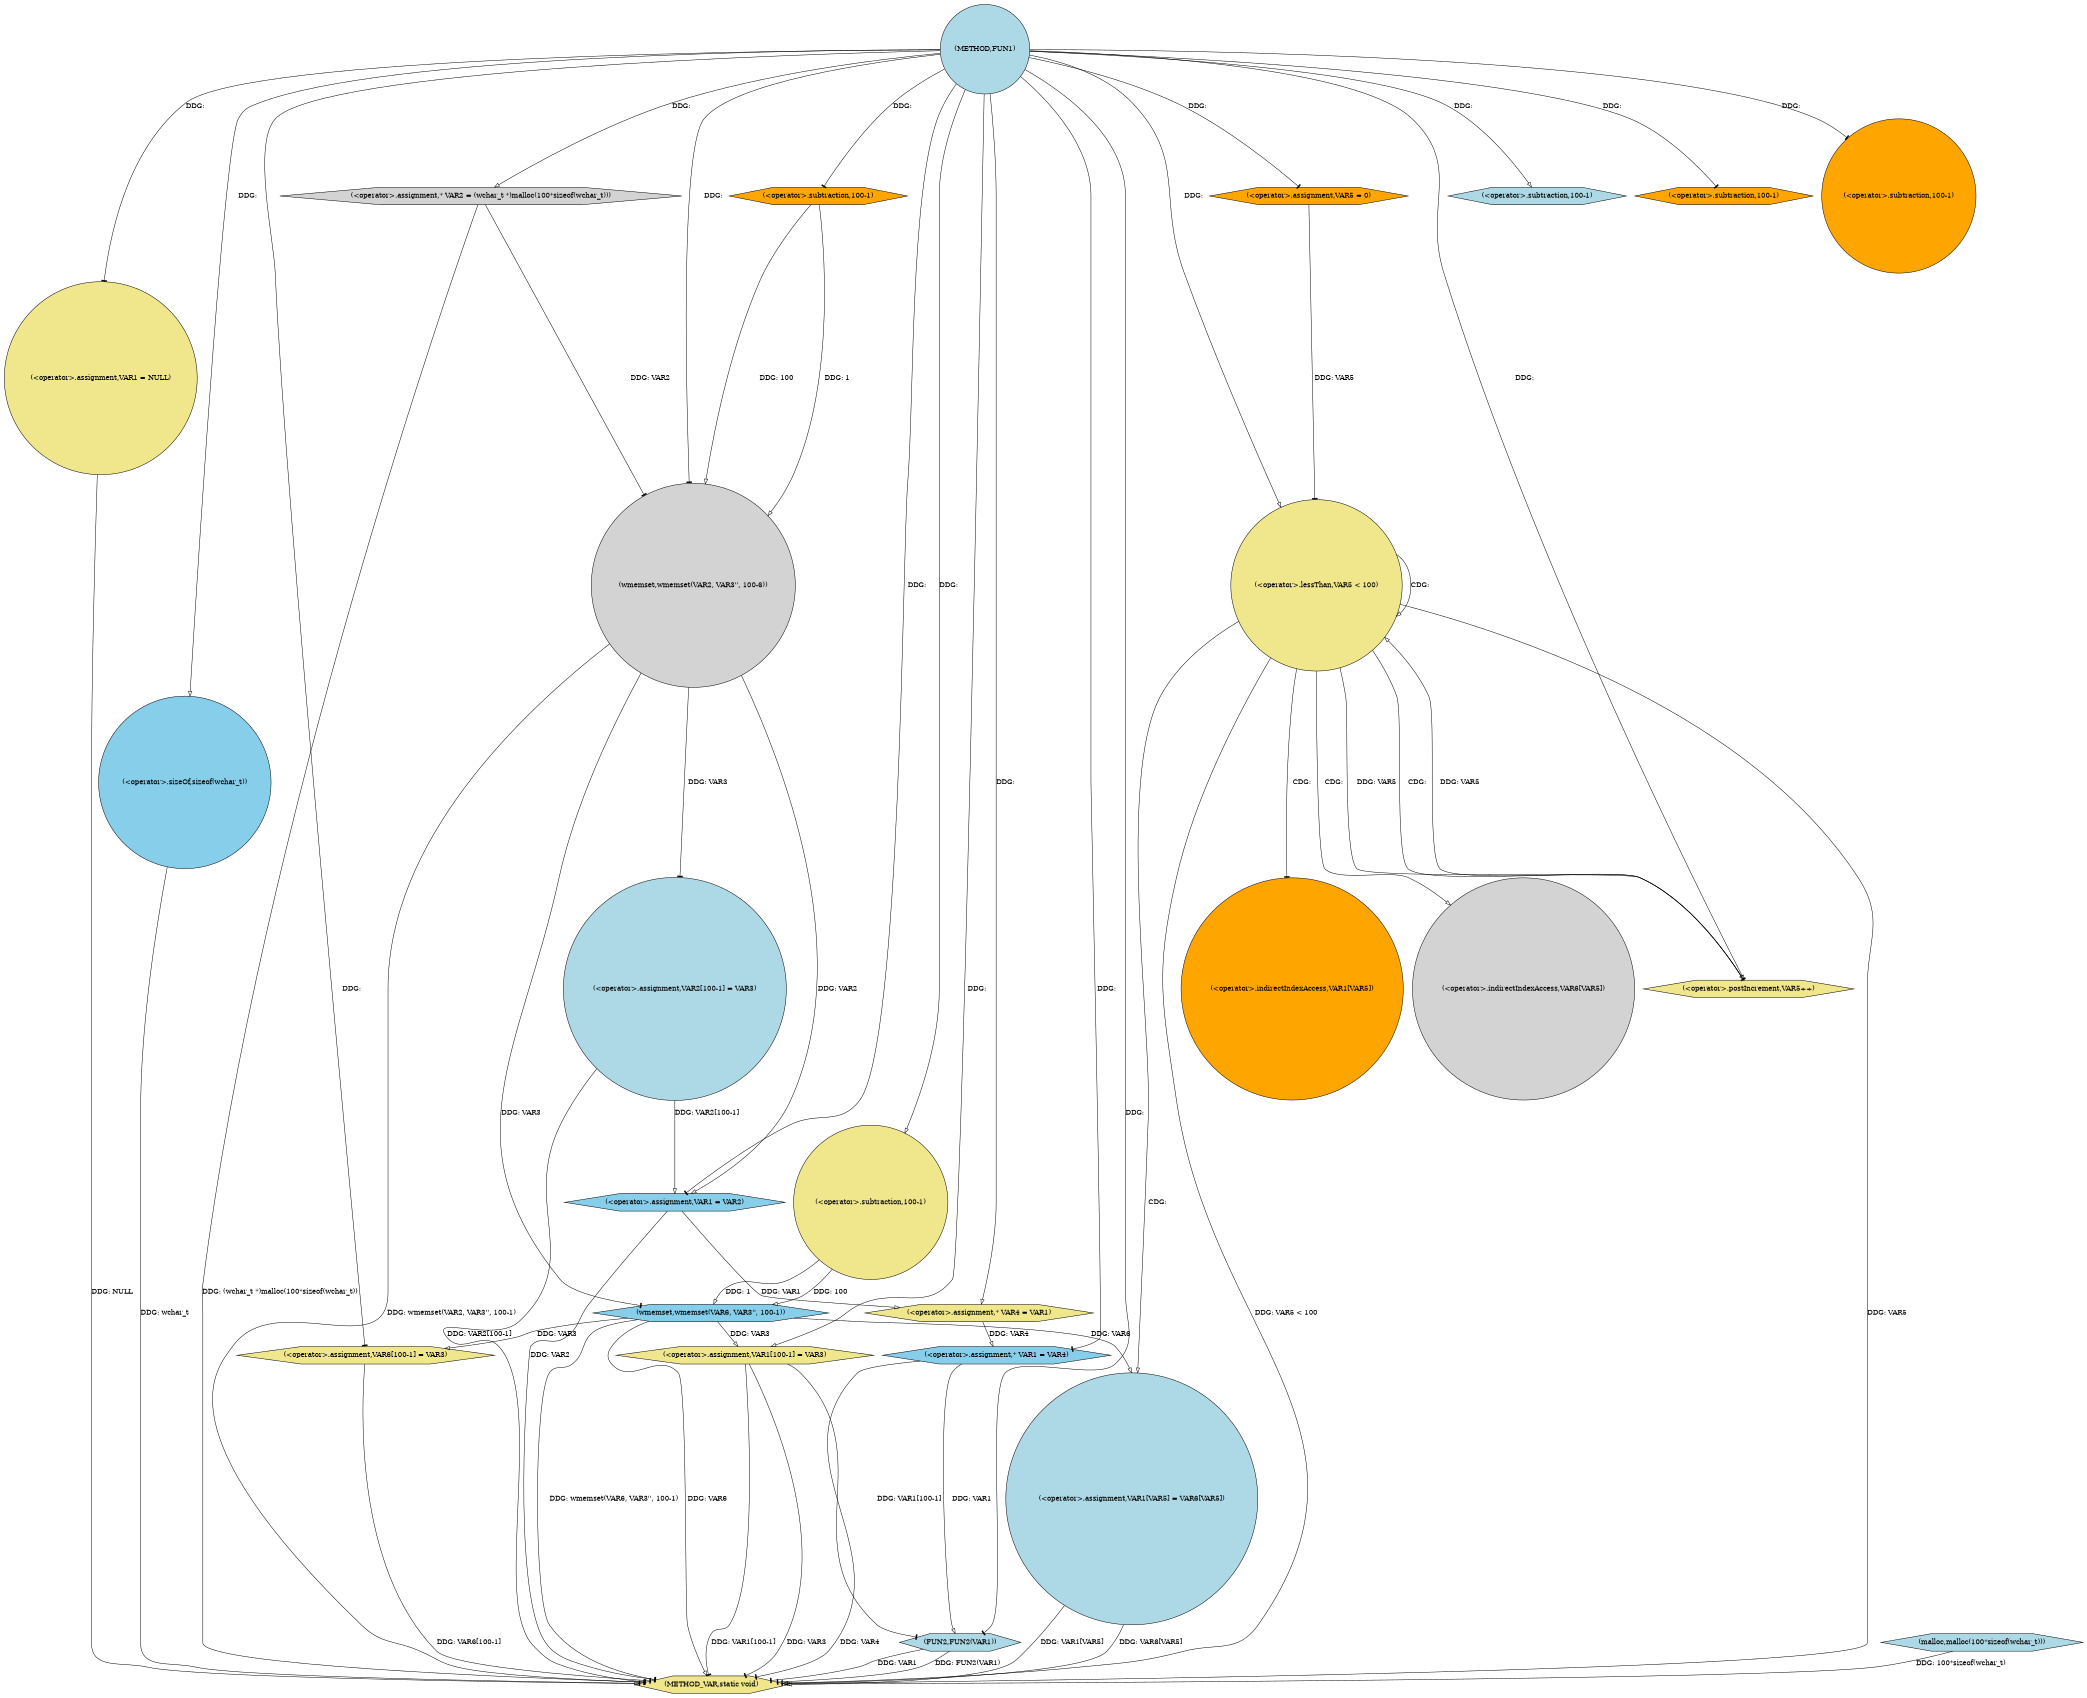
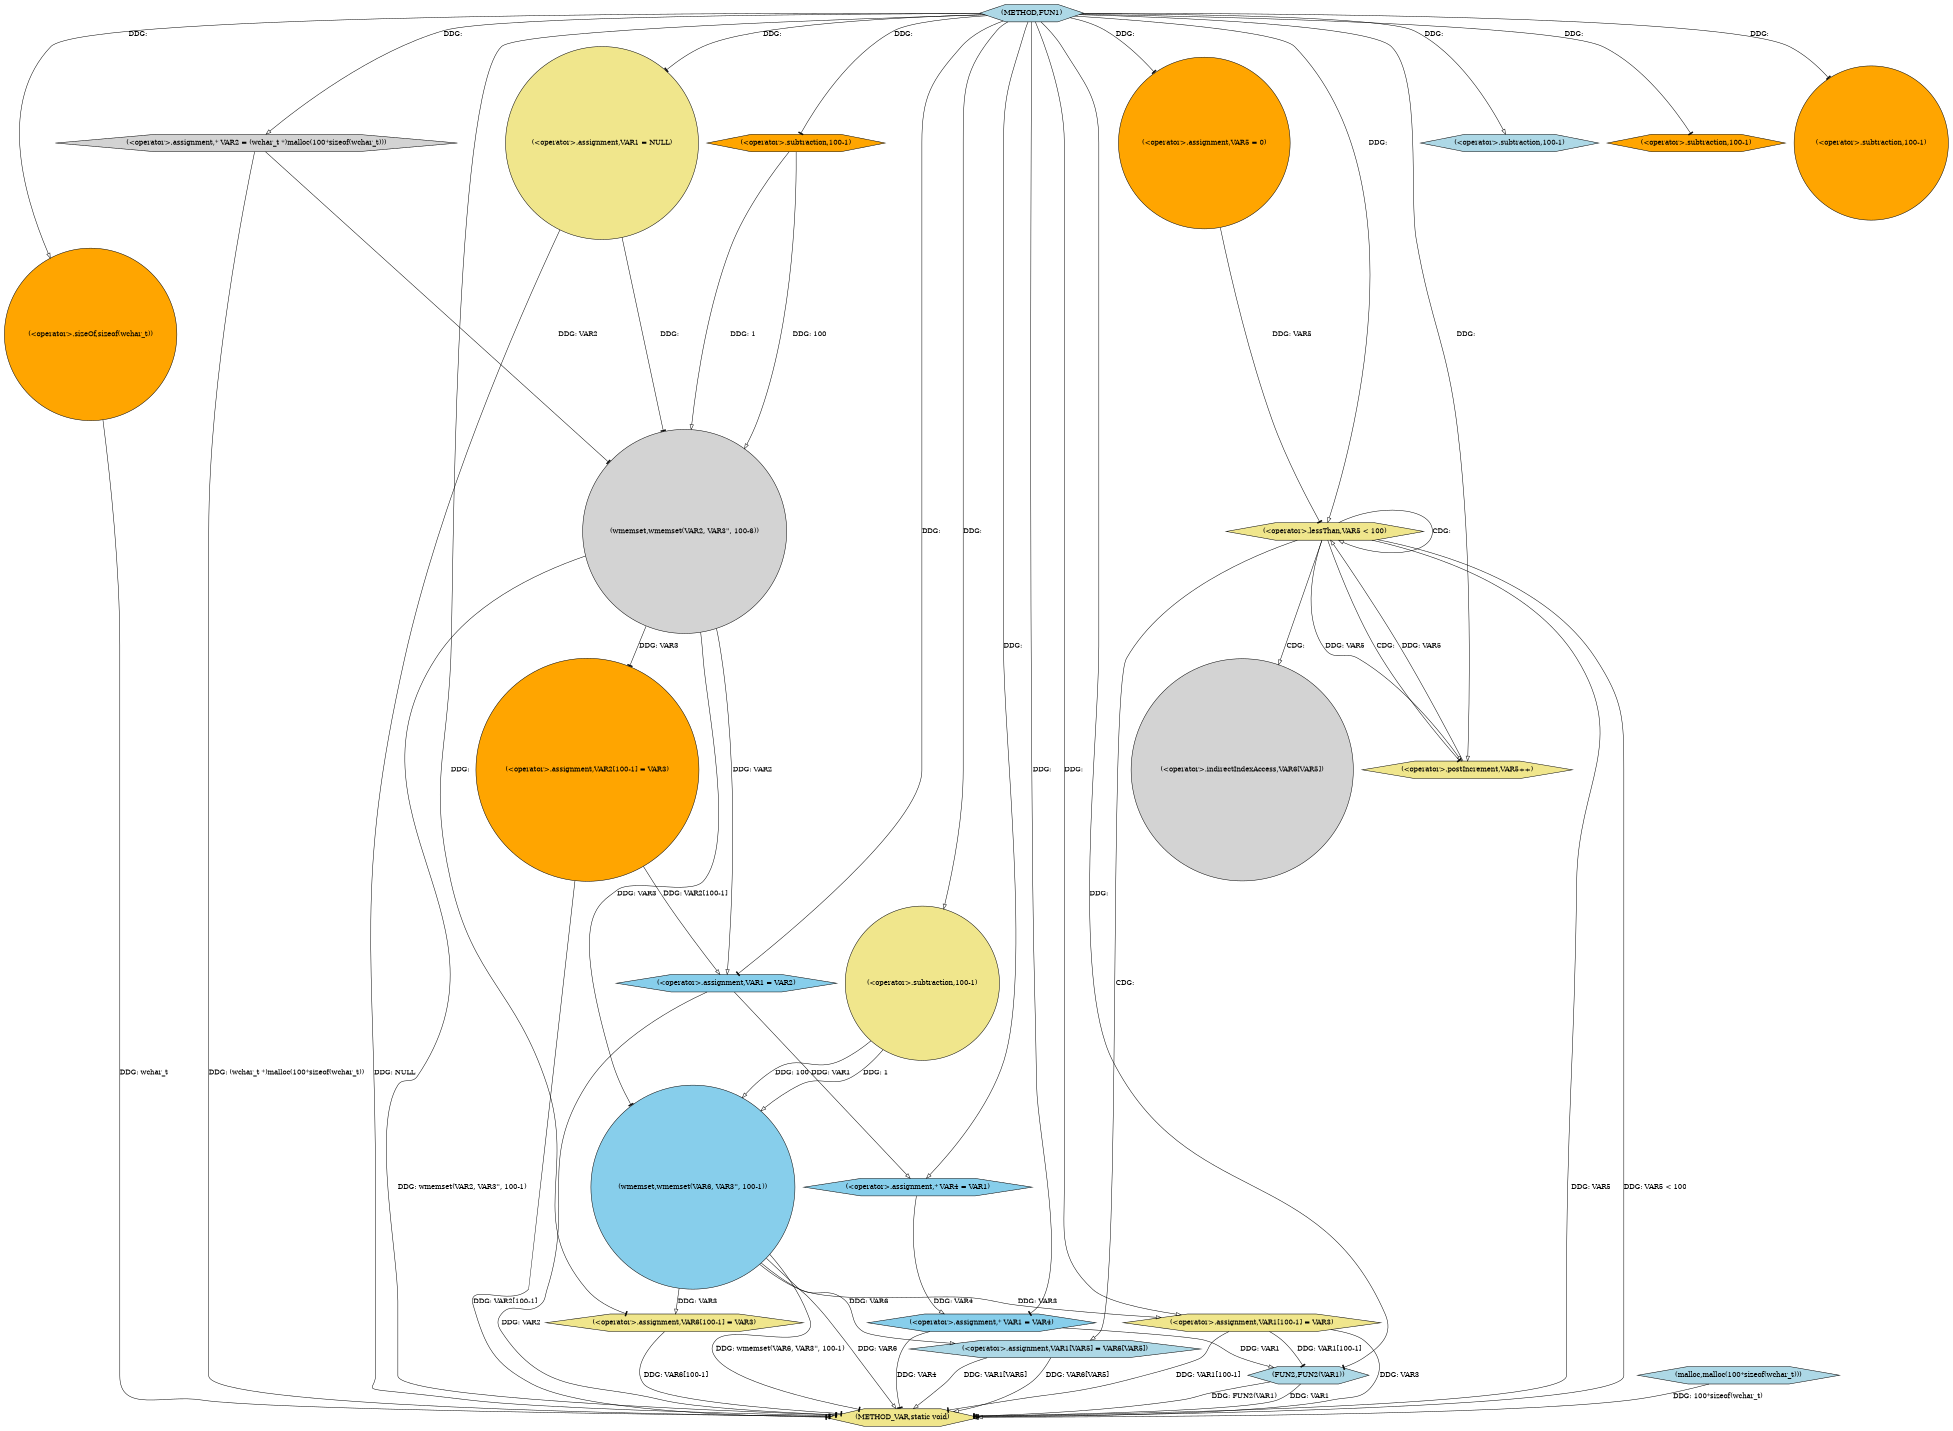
node "(METHOD,FUN1)": shape circle -> hexagon
edge "(METHOD,FUN1)" -> "(wmemset,wmemset(VAR2, VAR3'', 100-6))": now "(<operator>.assignment,VAR1 = NULL)" -> "(wmemset,wmemset(VAR2, VAR3'', 100-6))"
node "(<operator>.assignment,VAR5 = 0)": shape hexagon -> circle
node "(<operator>.lessThan,VAR5 < 100)": shape circle -> hexagon
node "(<operator>.sizeOf,sizeof(wchar_t))": fillcolor skyblue -> orange
node "(<operator>.assignment,VAR2[100-1] = VAR3)": fillcolor lightblue -> orange
node "(<operator>.indirectIndexAccess,VAR1[VAR5])": removed
node "(wmemset,wmemset(VAR6, VAR3'', 100-1))": shape hexagon -> circle
node "(<operator>.assignment,* VAR4 = VAR1)": fillcolor khaki -> skyblue
node "(<operator>.assignment,VAR1[VAR5] = VAR6[VAR5])": shape circle -> hexagon
